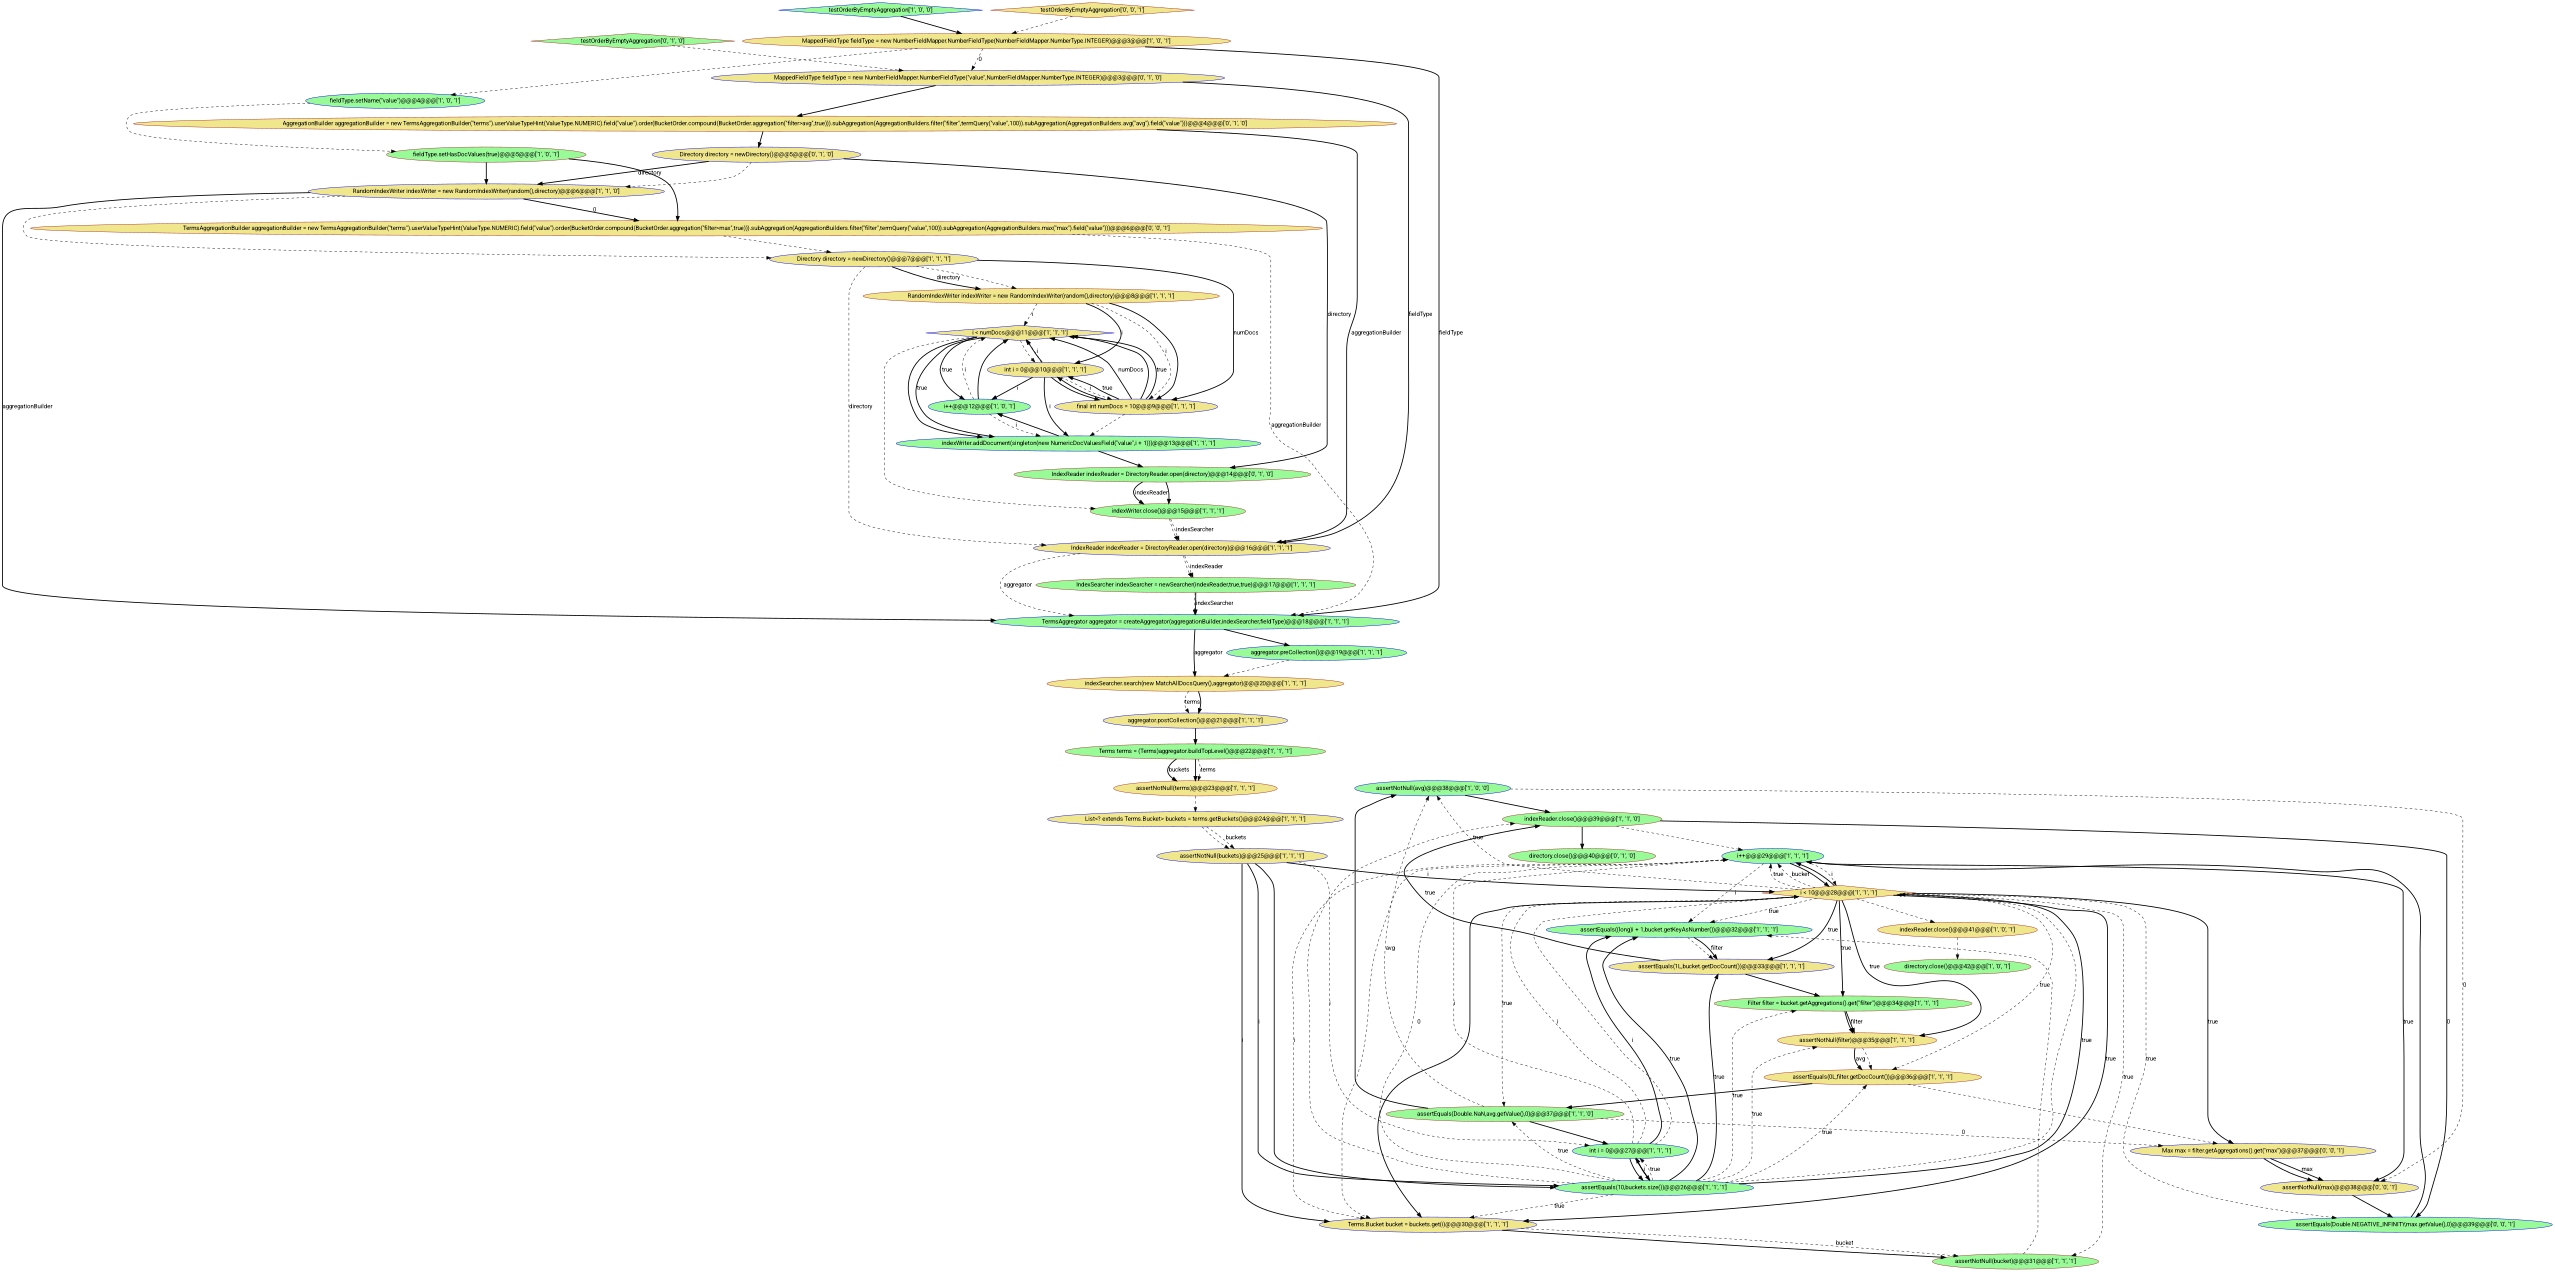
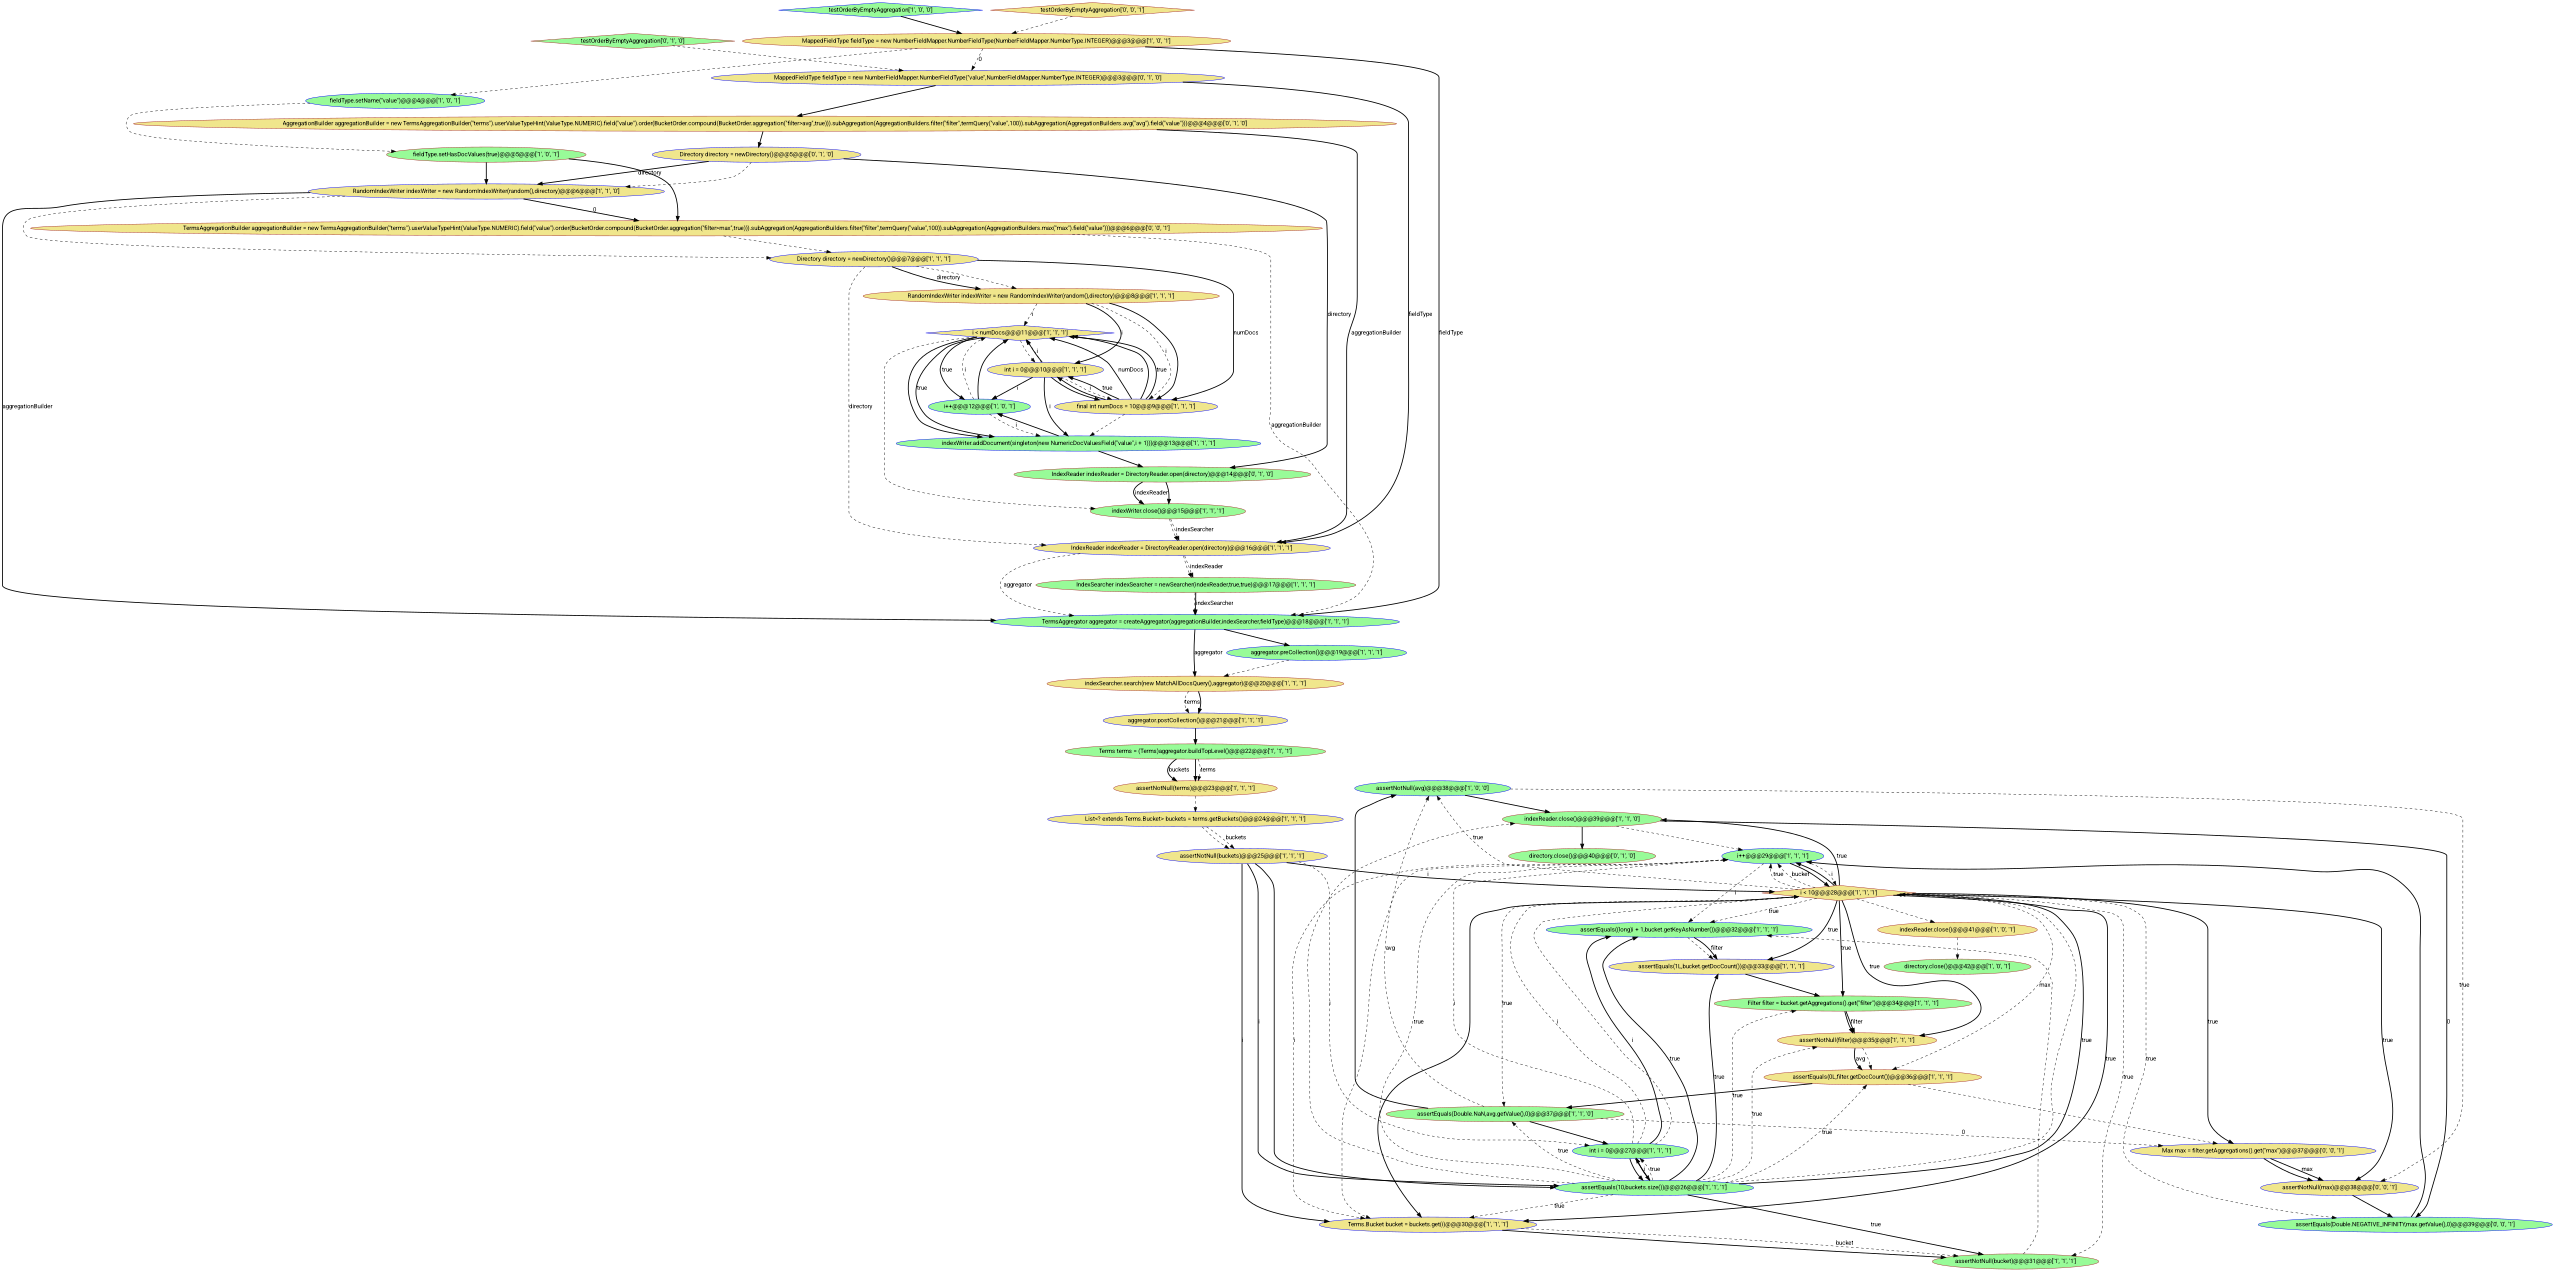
edge "i++@@@29@@@['1', '1', '1']" -> "assertNotNull(max)@@@38@@@['0', '0', '1']": now "i < 10@@@28@@@['1', '1', '1']" -> "assertNotNull(max)@@@38@@@['0', '0', '1']"
edge "assertEquals(1L,bucket.getDocCount())@@@33@@@['1', '1', '1']" -> "indexReader.close()@@@39@@@['1', '1', '0']": now "i < 10@@@28@@@['1', '1', '1']" -> "indexReader.close()@@@39@@@['1', '1', '0']"
edge "i < 10@@@28@@@['1', '1', '1']" -> "assertEquals(0L,filter.getDocCount())@@@36@@@['1', '1', '1']": label "true" -> "max"
edge "assertNotNull(avg)@@@38@@@['1', '0', '0']" -> "assertNotNull(max)@@@38@@@['0', '0', '1']": label "0" -> "true"
edge "assertEquals(10,buckets.size())@@@26@@@['1', '1', '1']" -> "i++@@@29@@@['1', '1', '1']": label "0" -> "true"
edge "assertEquals(10,buckets.size())@@@26@@@['1', '1', '1']" -> "assertNotNull(bucket)@@@31@@@['1', '1', '1']": added, label "true"
